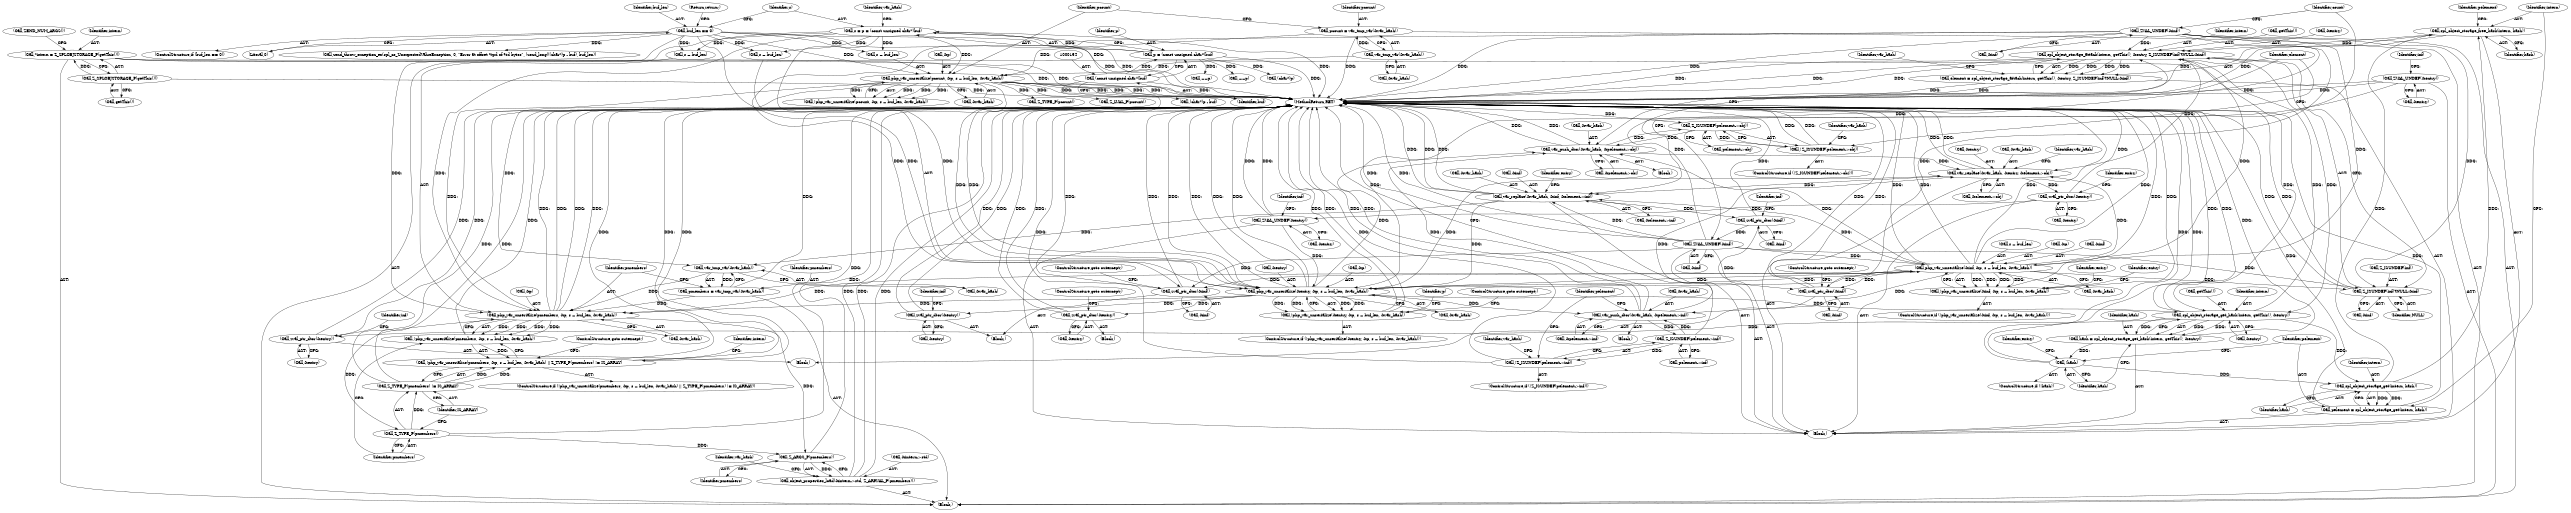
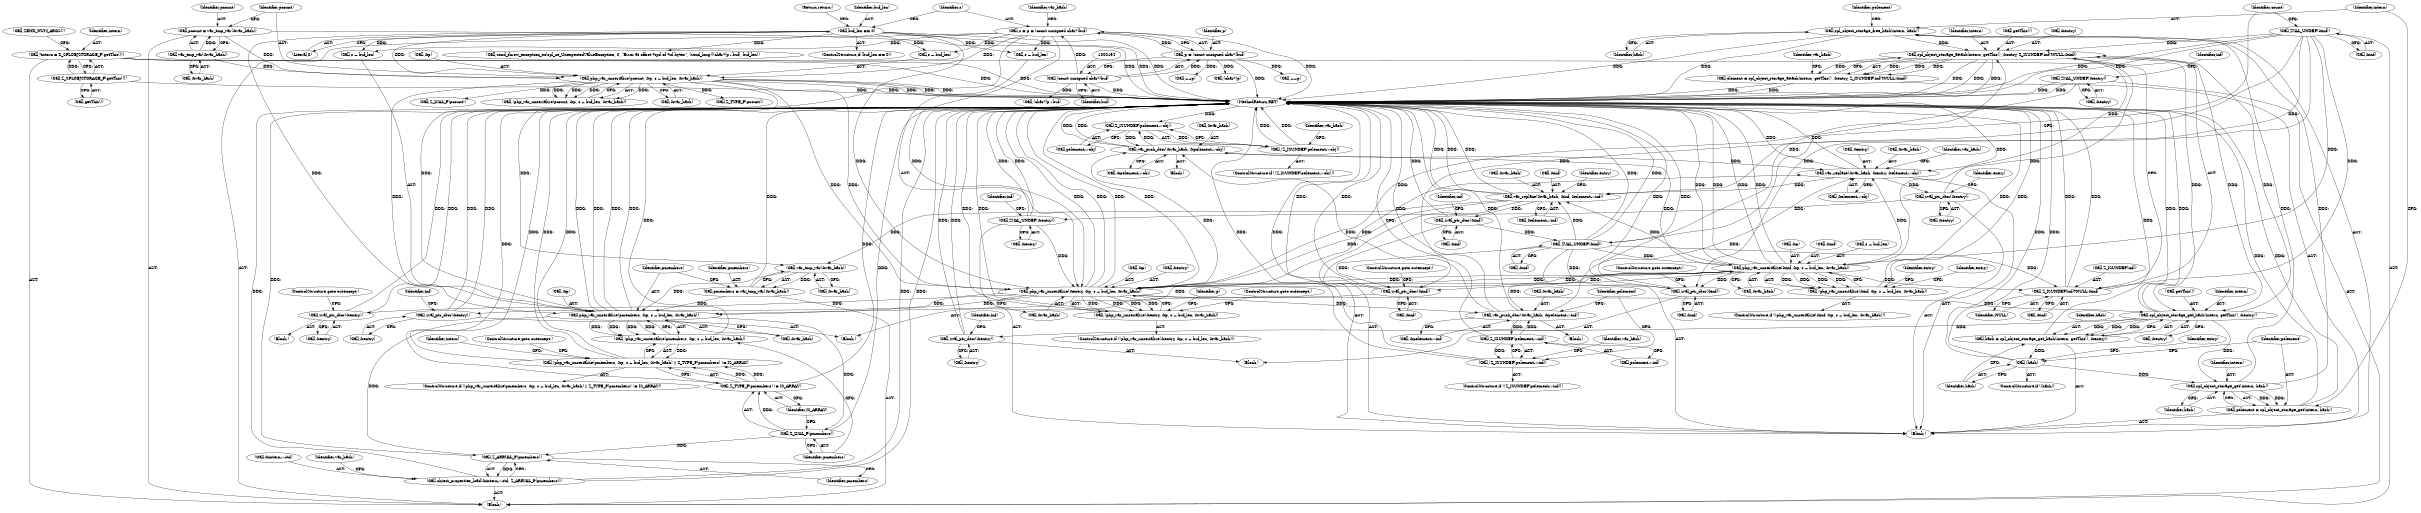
node "(Identifier,element)": removed
node "(Call,Z_TYPE_P(pmembers))": label "(Call,Z_TYPE_P(pmembers))" -> "(Call,Z_LVAL_P(pmembers))"
node "(Call,Z_ARGS_P(pmembers))": label "(Call,Z_ARGS_P(pmembers))" -> "(Call,Z_ARRVAL_P(pmembers))"
